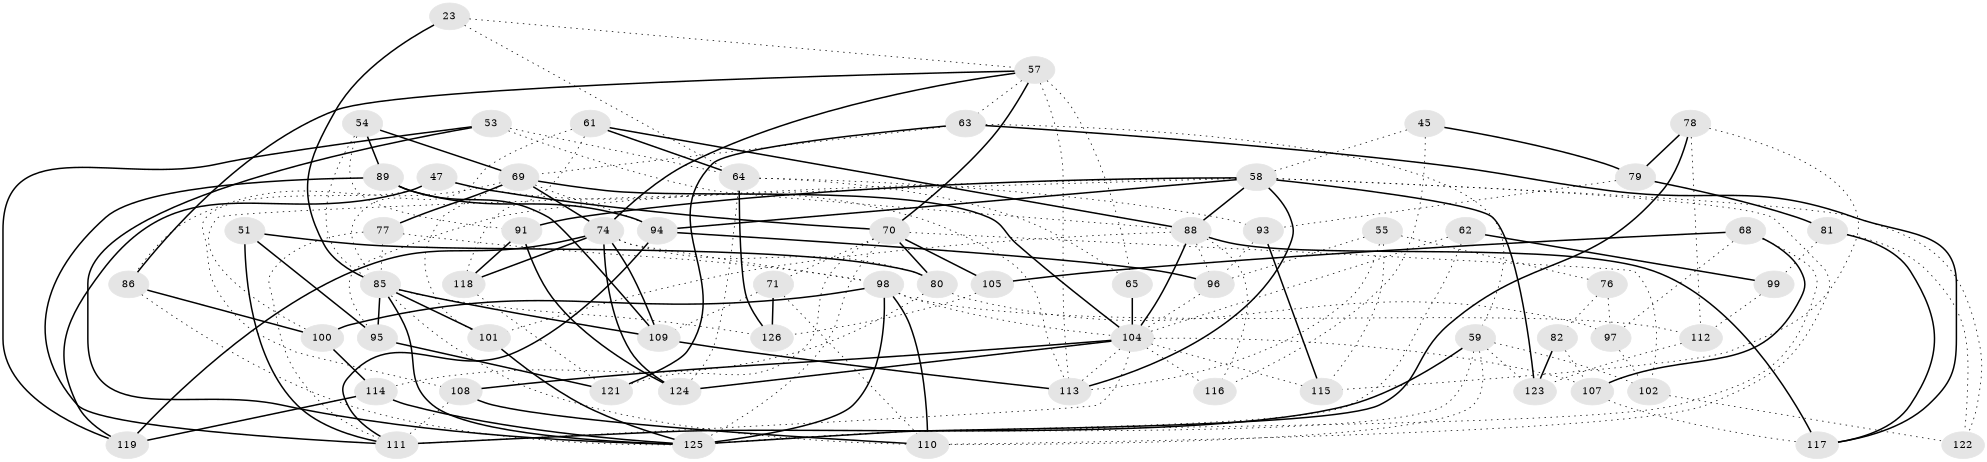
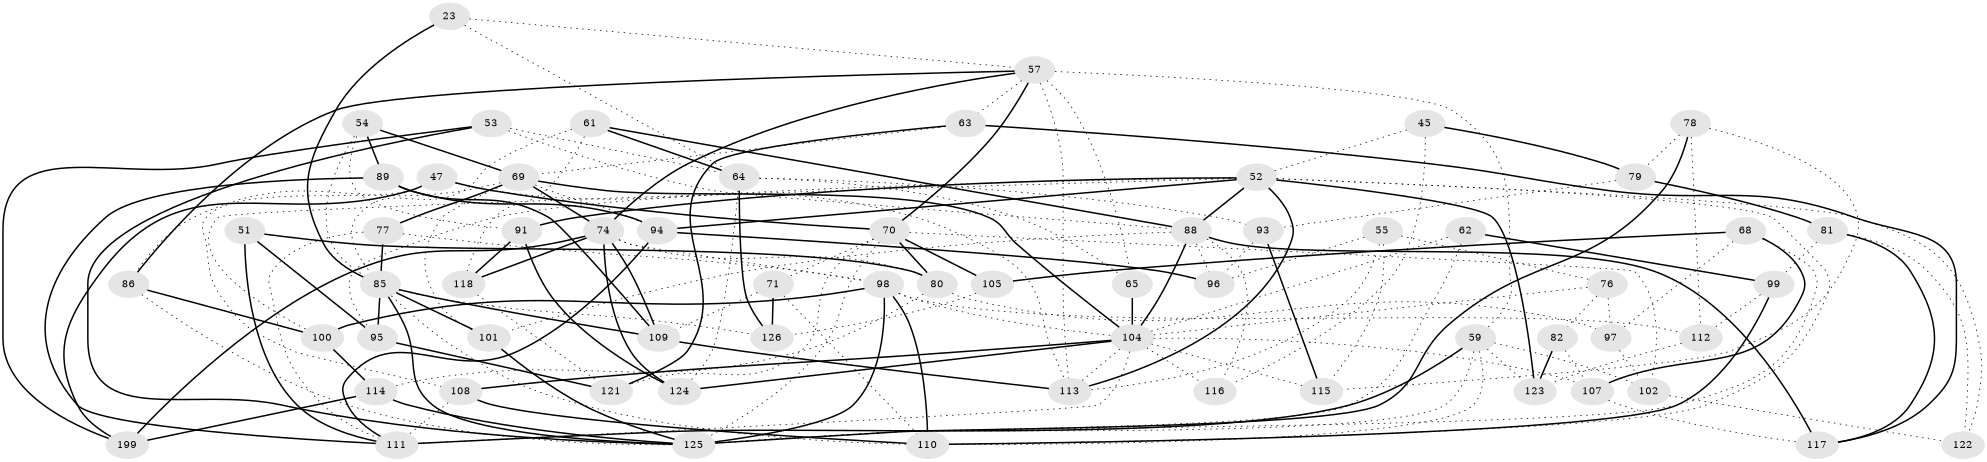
edge "63" -- "59": now "57" -- "59"
edge "78" -- "79": style bold -> dotted
node "58": label "58" -> "52"
edge "77" -- "85": style dotted -> bold
edge "96" -- "104": now "76" -- "104"
edge "99" -- "110": added
node "119": label "119" -> "199"
